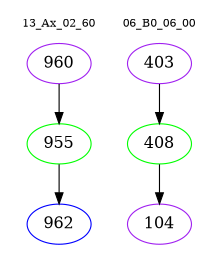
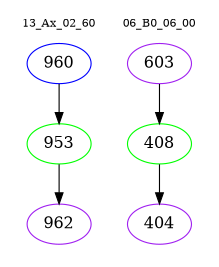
node "960": color purple -> blue
node "403": label "403" -> "603"
node "955": label "955" -> "953"
node "962": color blue -> purple
node "104": label "104" -> "404"
